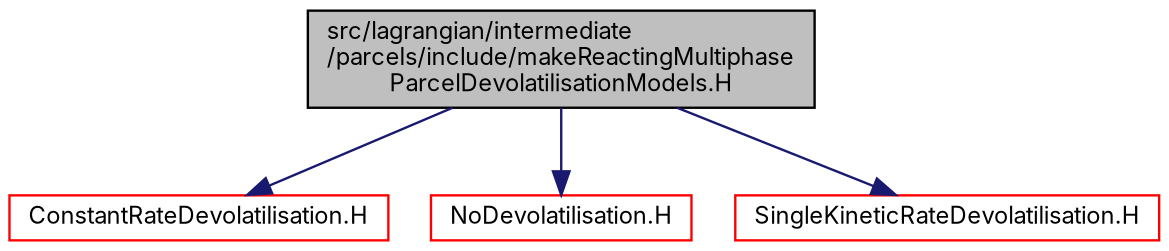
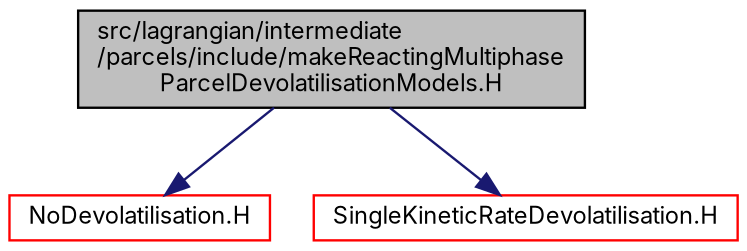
node "ConstantRateDevolatilisation.H": removed
